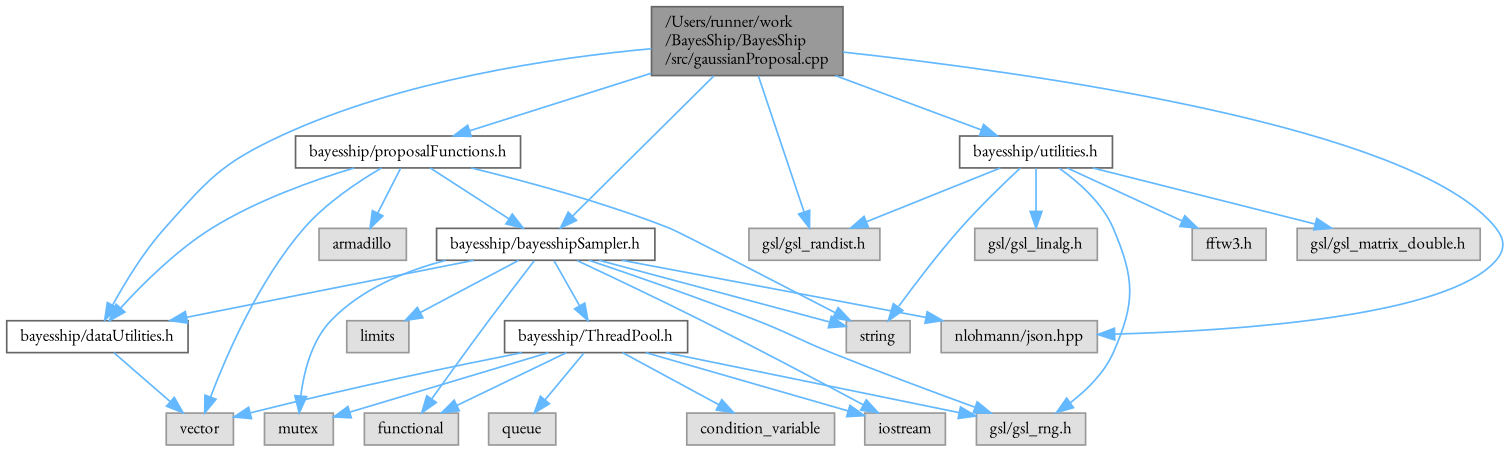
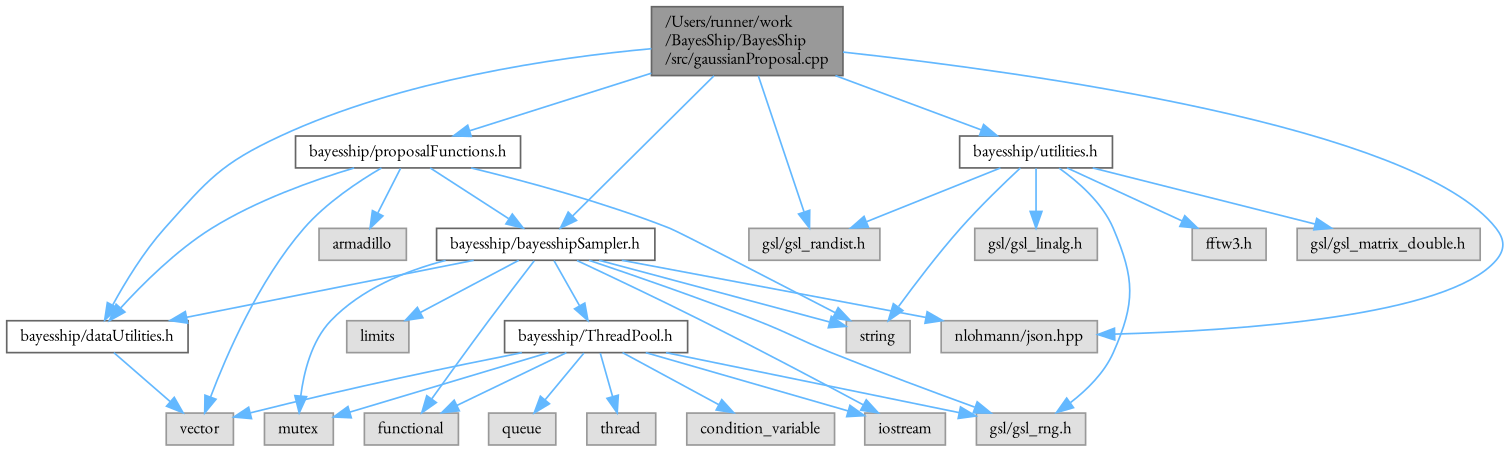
node "thread": added
